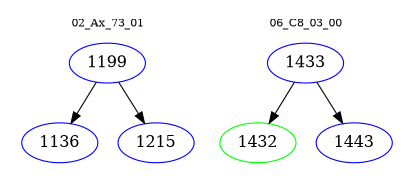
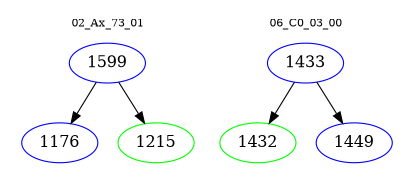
cluster "06_C8_03_00": label "06_C8_03_00" -> "06_C0_03_00"
node "1199": label "1199" -> "1599"
node "1136": label "1136" -> "1176"
node "1215": color blue -> green
node "1443": label "1443" -> "1449"
